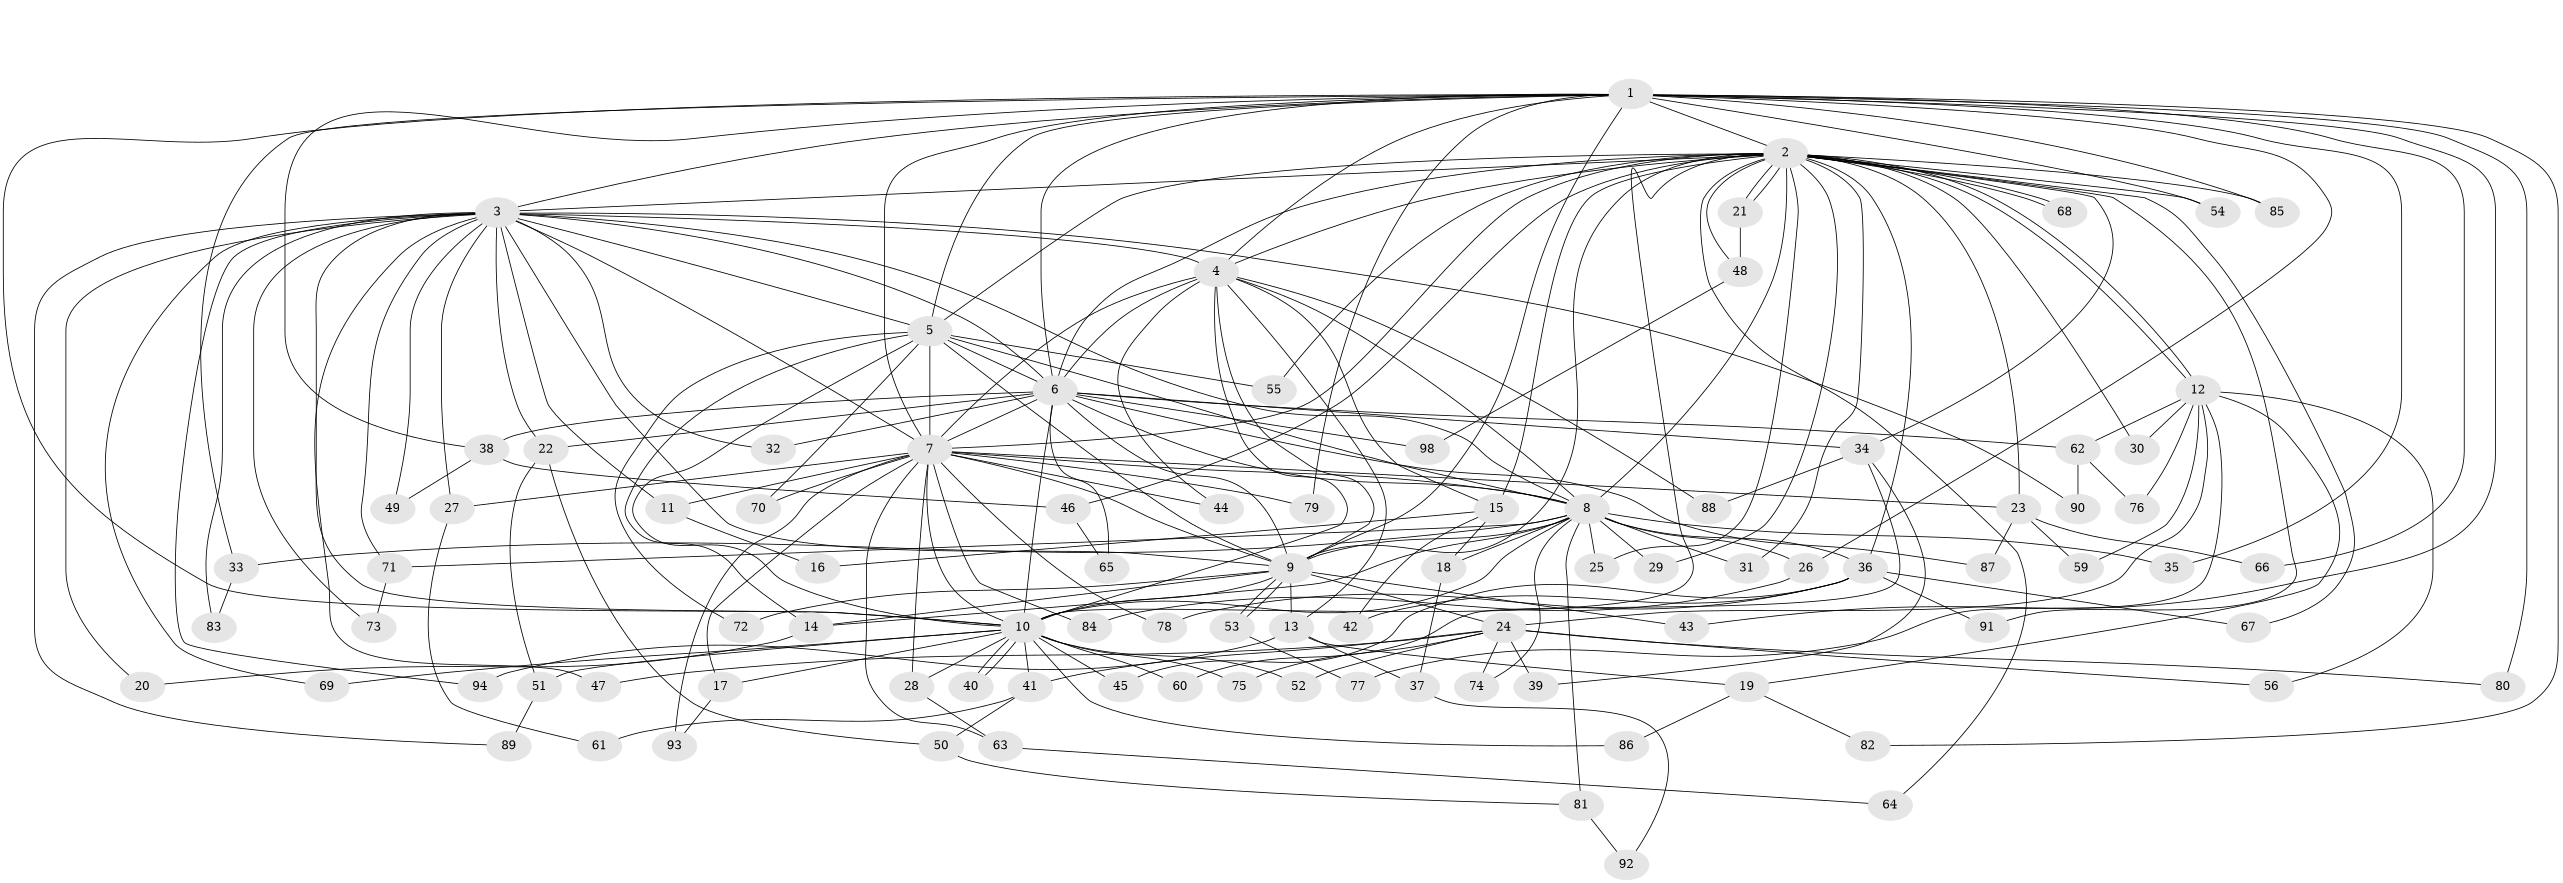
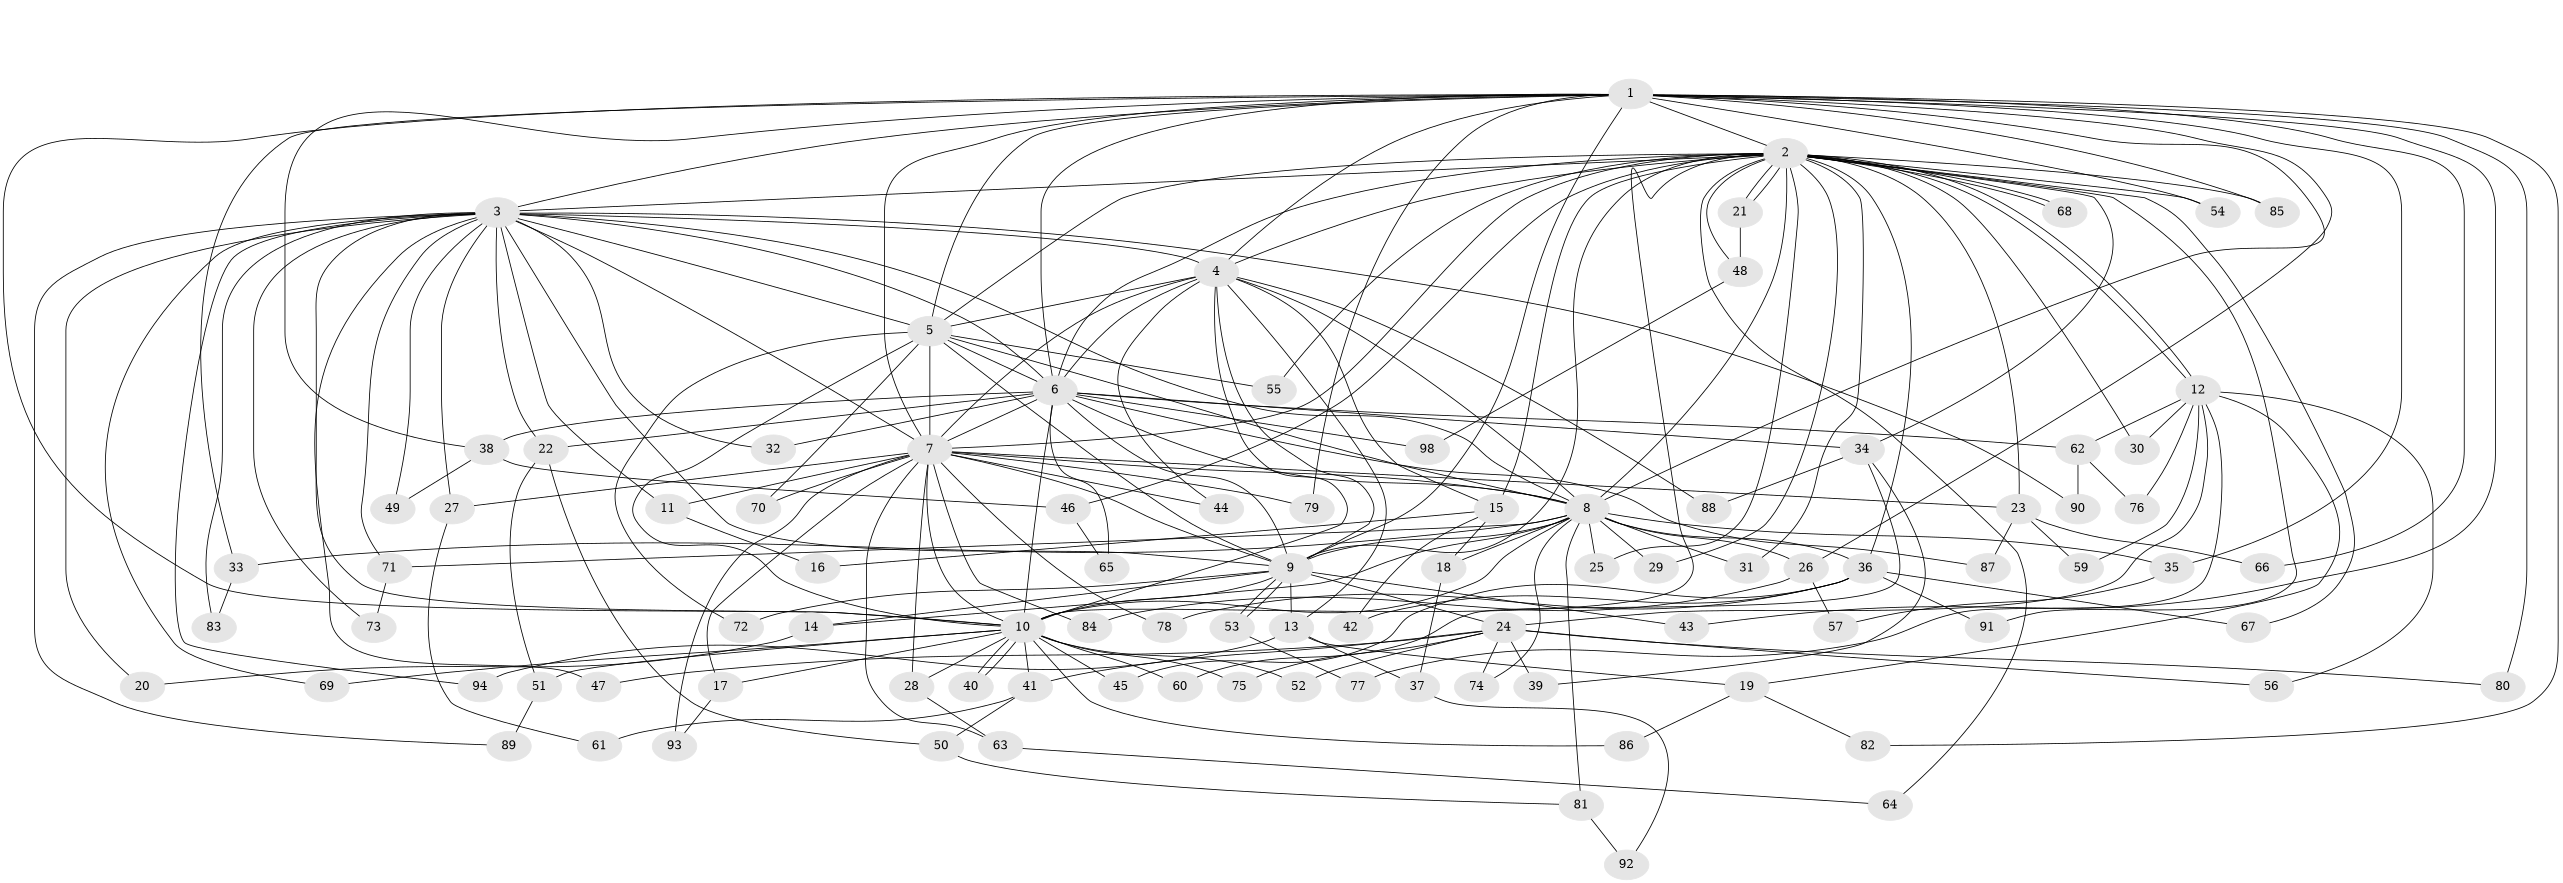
edge "1" -- "8": added
edge "5" -- "14": now "5" -- "4"
node "57": added
